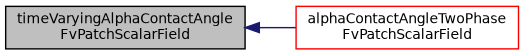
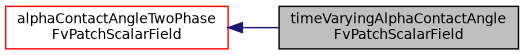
edge "alphaContactAngleTwoPhase FvPatchScalarField" -> "timeVaryingAlphaContactAngle FvPatchScalarField": reversed
